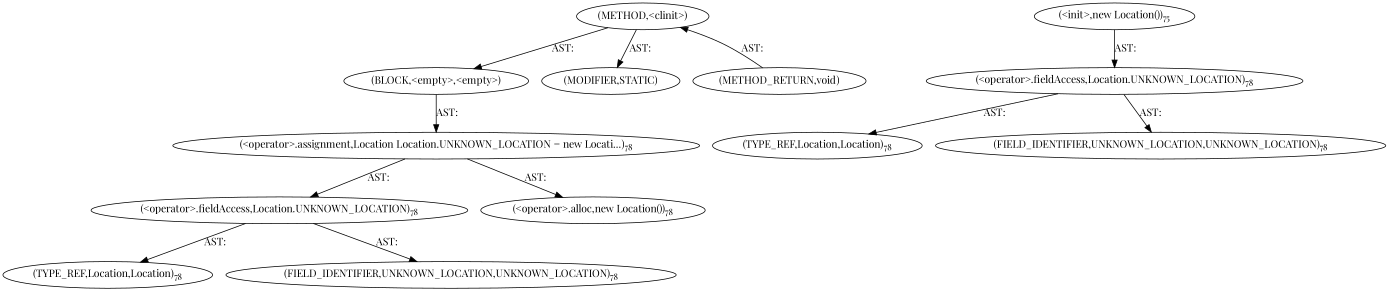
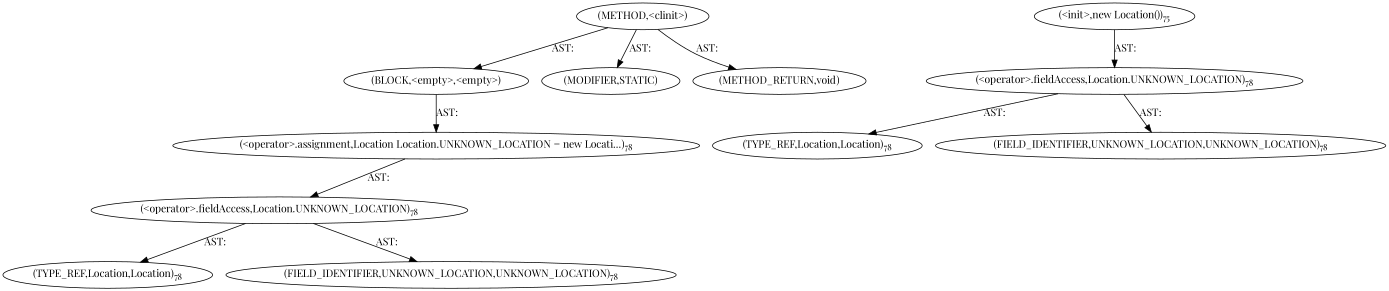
edge "(METHOD_RETURN,void)" -> "(METHOD,<clinit>)": reversed
node "(<operator>.alloc,new Location())": removed
